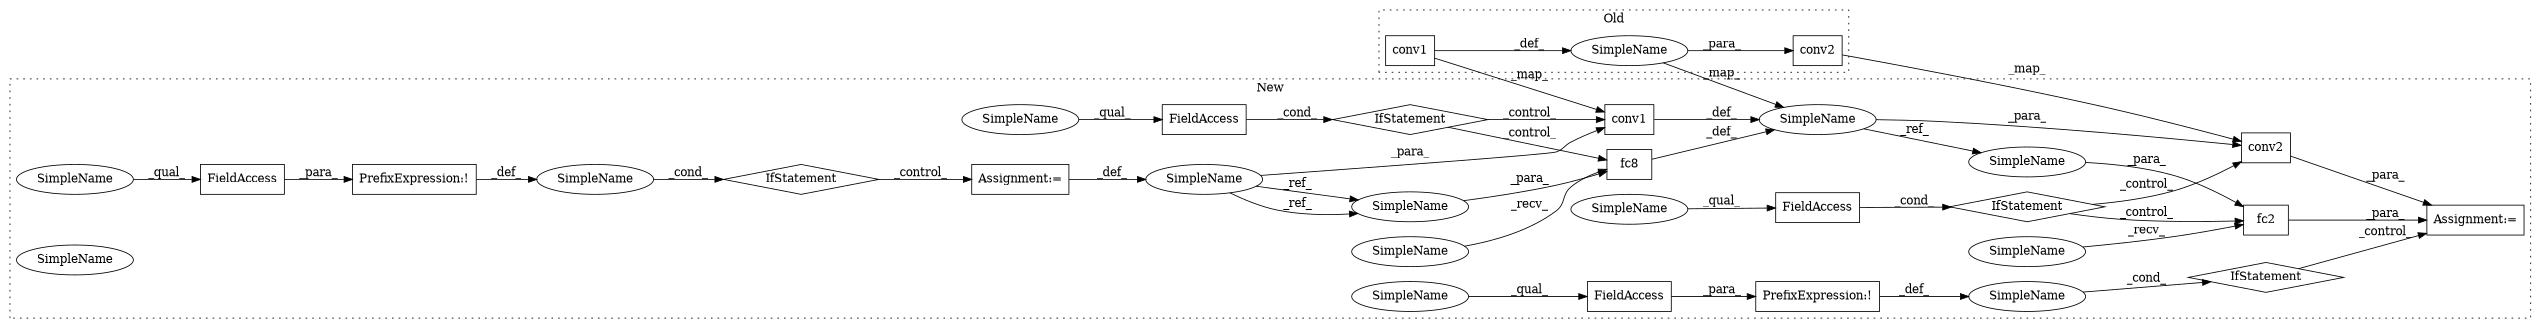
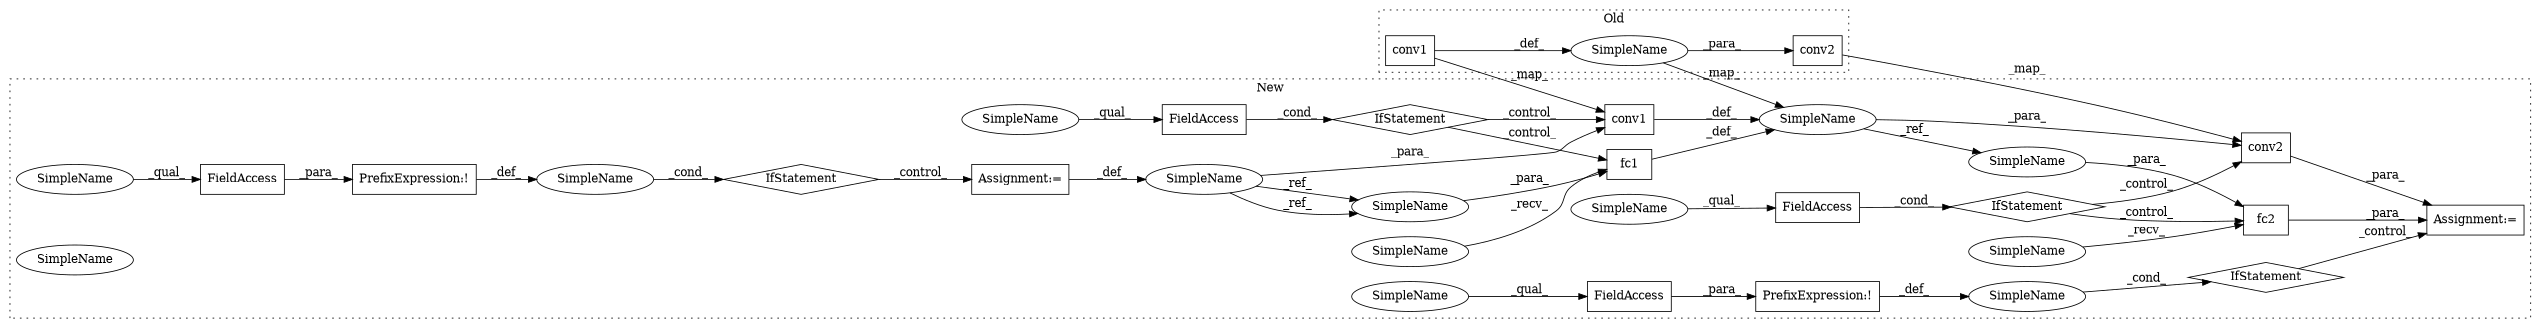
node "fc8": label "fc8" -> "fc1"
